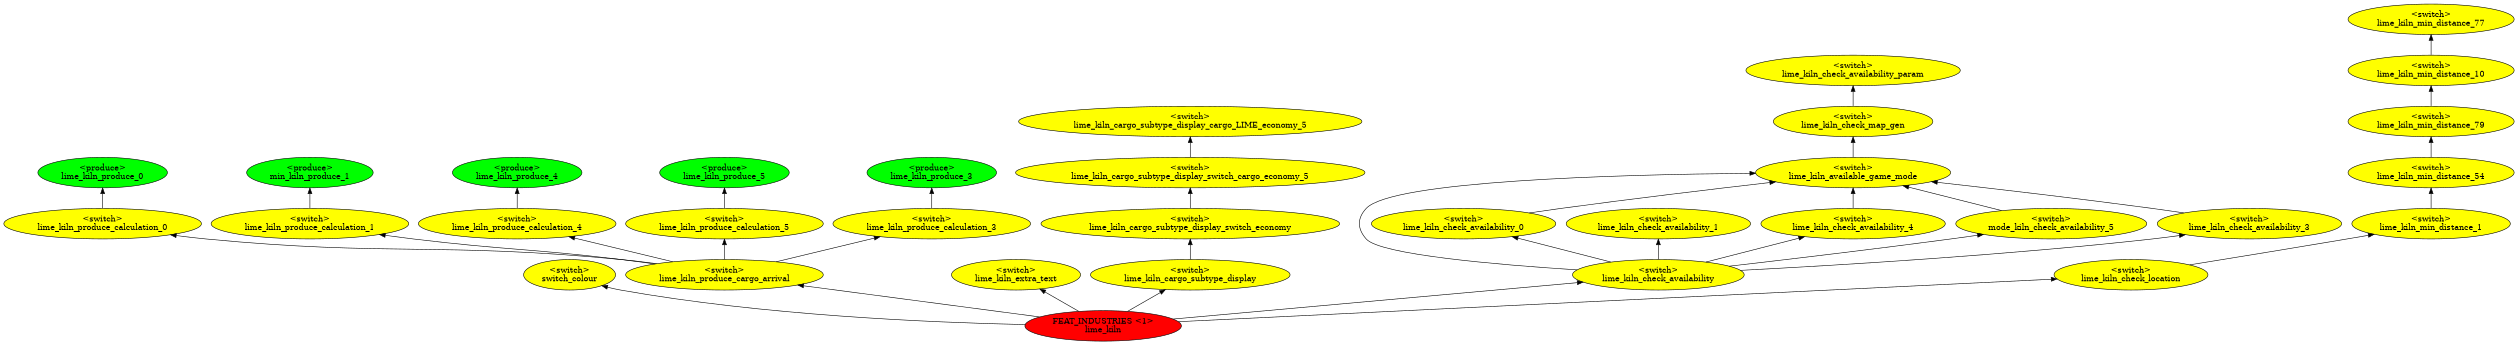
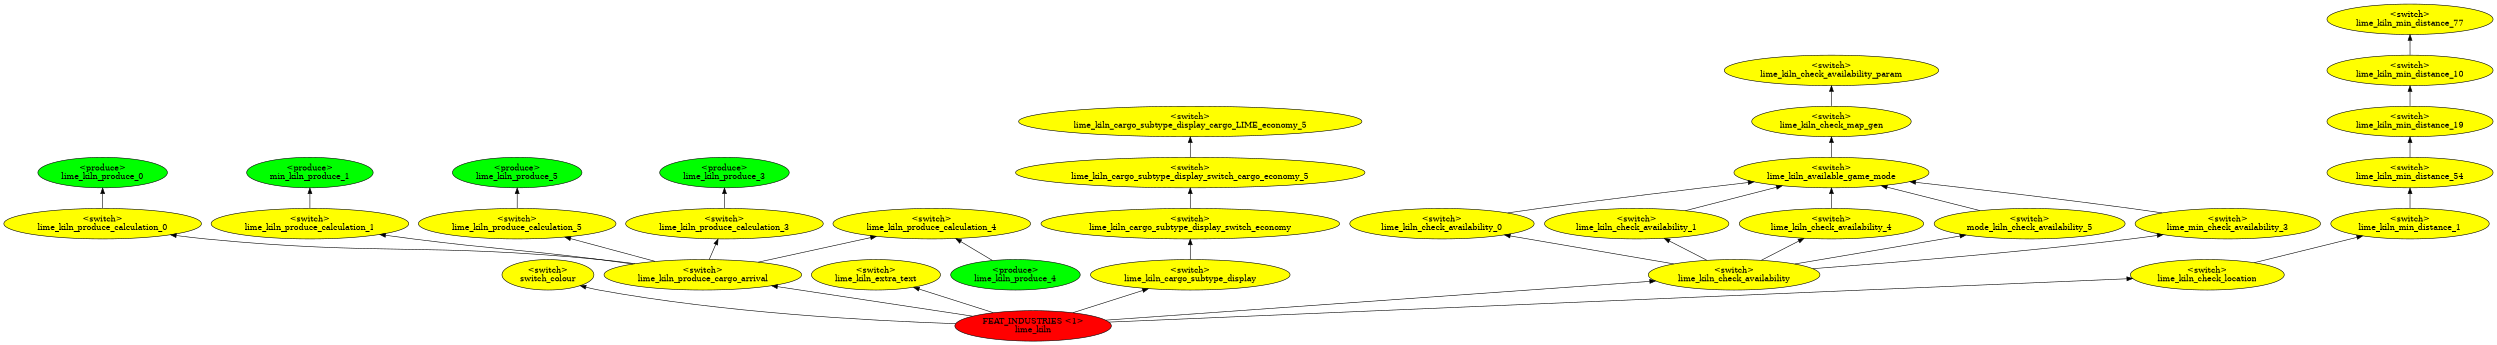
node "<switch> lime_kiln_min_distance_79": label "<switch> lime_kiln_min_distance_79" -> "<switch> lime_kiln_min_distance_19"
edge "<switch> lime_kiln_check_availability" -> "<switch> lime_kiln_available_game_mode": now "<switch> lime_kiln_check_availability_1" -> "<switch> lime_kiln_available_game_mode"
edge "<switch> lime_kiln_produce_calculation_4" -> "<produce> lime_kiln_produce_4": reversed
node "<switch> lime_kiln_check_availability_3": label "<switch> lime_kiln_check_availability_3" -> "<switch> lime_min_check_availability_3"
